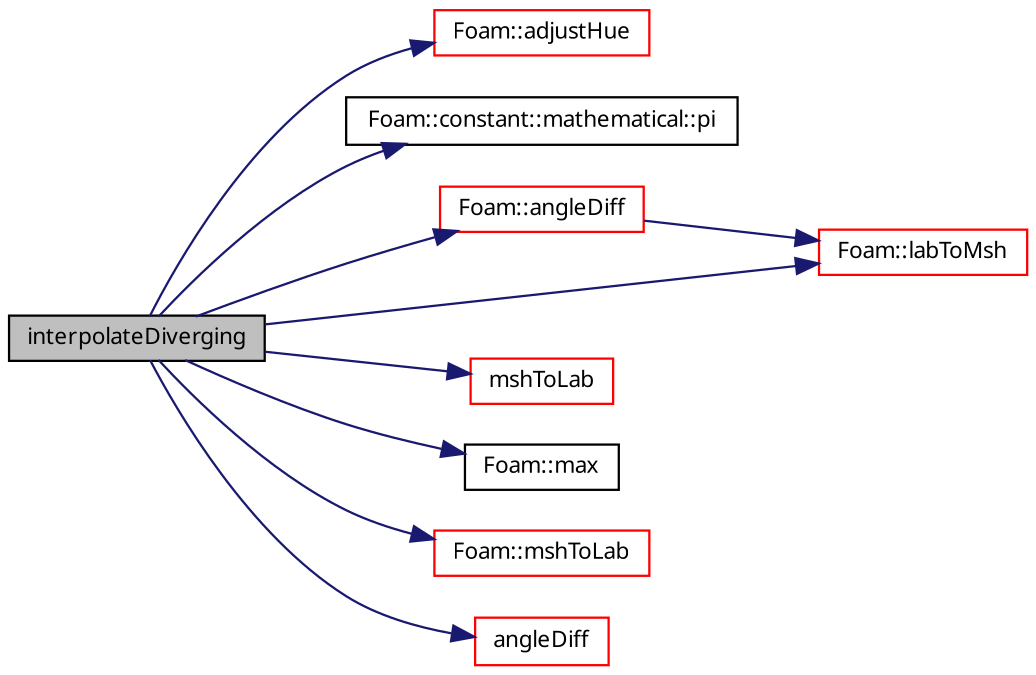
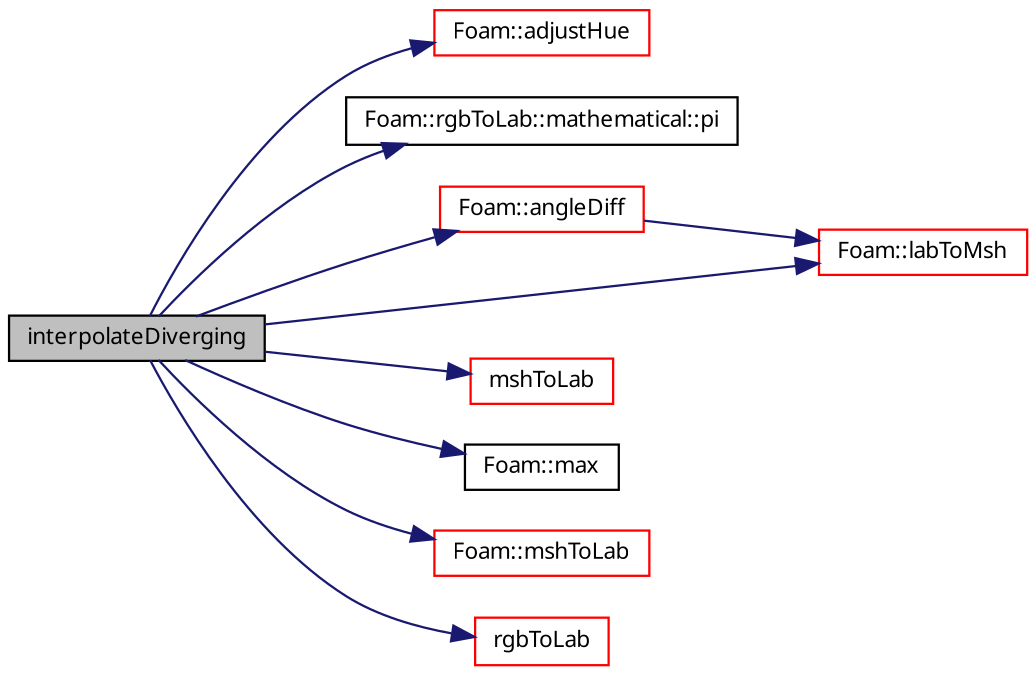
node "Foam::constant::mathematical::pi": label "Foam::constant::mathematical::pi" -> "Foam::rgbToLab::mathematical::pi"
node "angleDiff": label "angleDiff" -> "rgbToLab"
